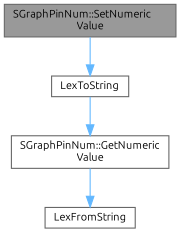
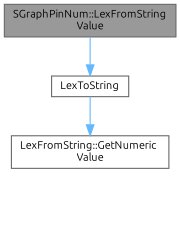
node "SGraphPinNum::SetNumeric Value": label "SGraphPinNum::SetNumeric Value" -> "SGraphPinNum::LexFromString Value"
node "SGraphPinNum::GetNumeric Value": label "SGraphPinNum::GetNumeric Value" -> "LexFromString::GetNumeric Value"
node "LexFromString": removed
